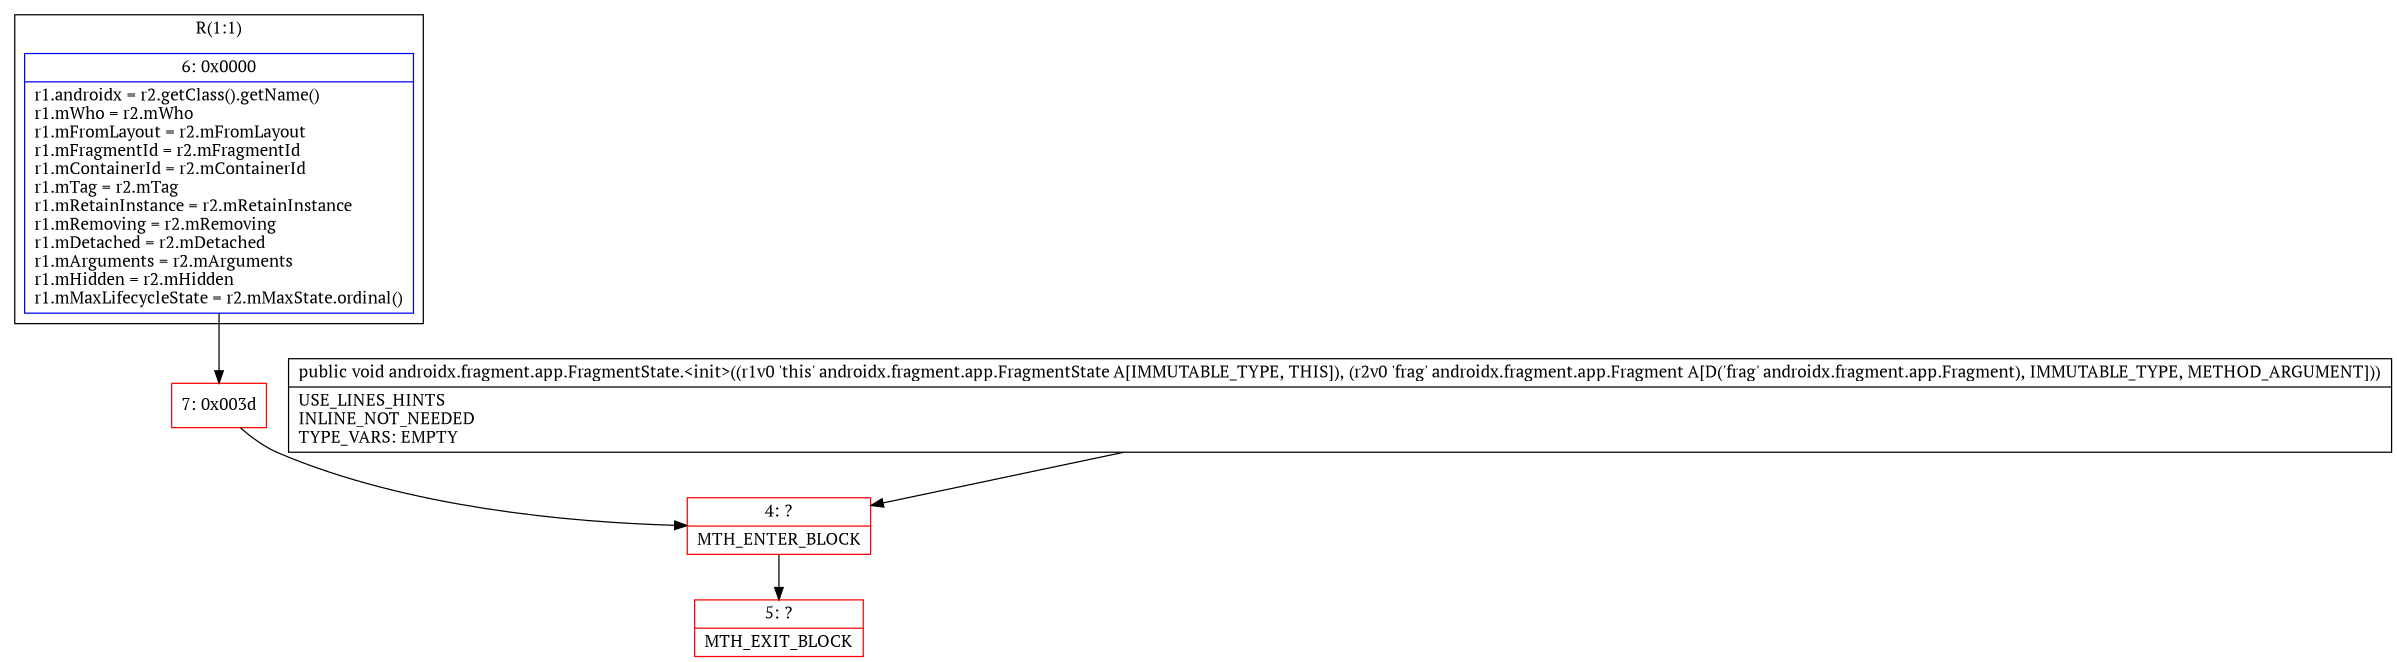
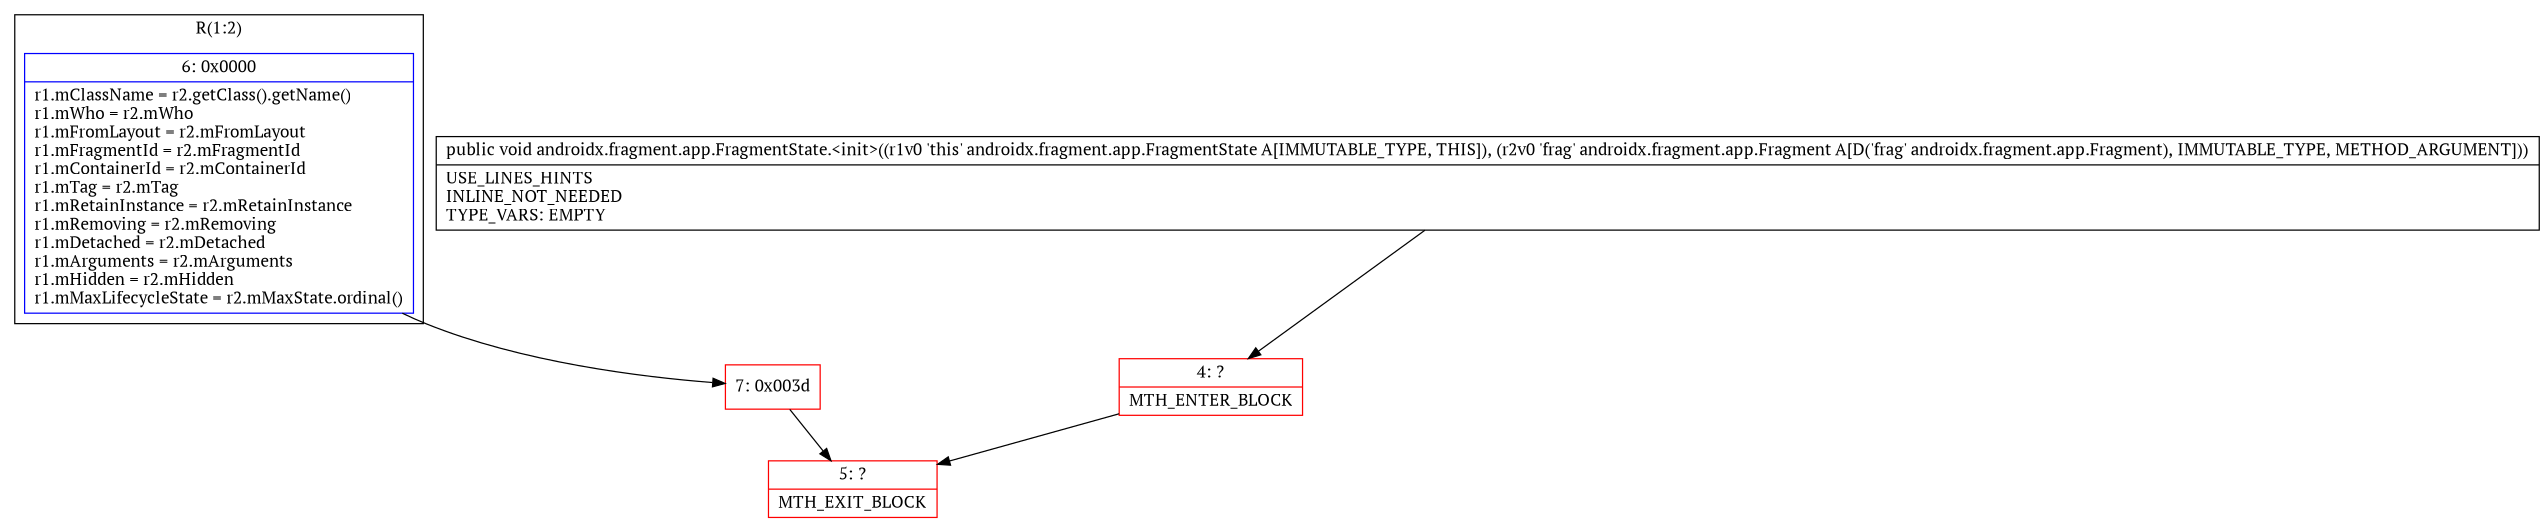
cluster "R(1:1)": label "R(1:1)" -> "R(1:2)"
node "6: 0x0000": text "r1.androidx = r2.getClass().getName()" -> "r1.mClassName = r2.getClass().getName()"
edge "7: 0x003d" -> "4: ?": now "7: 0x003d" -> "5: ?"
